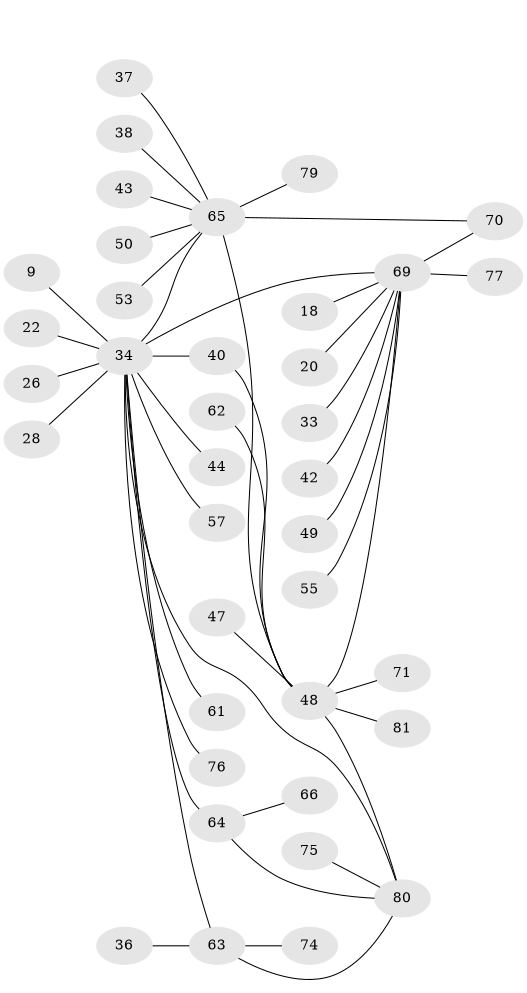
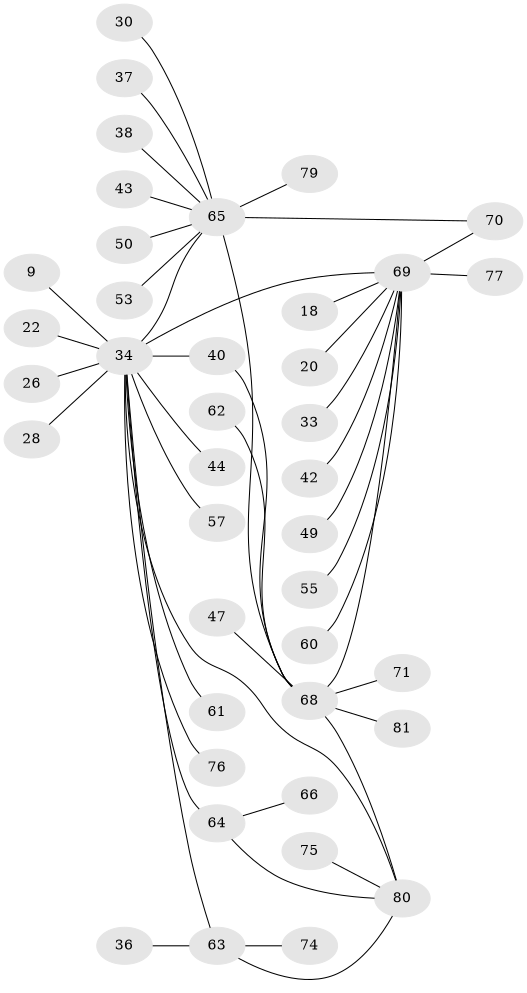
node "30": added
node "60": added
node "48": label "48" -> "68"
